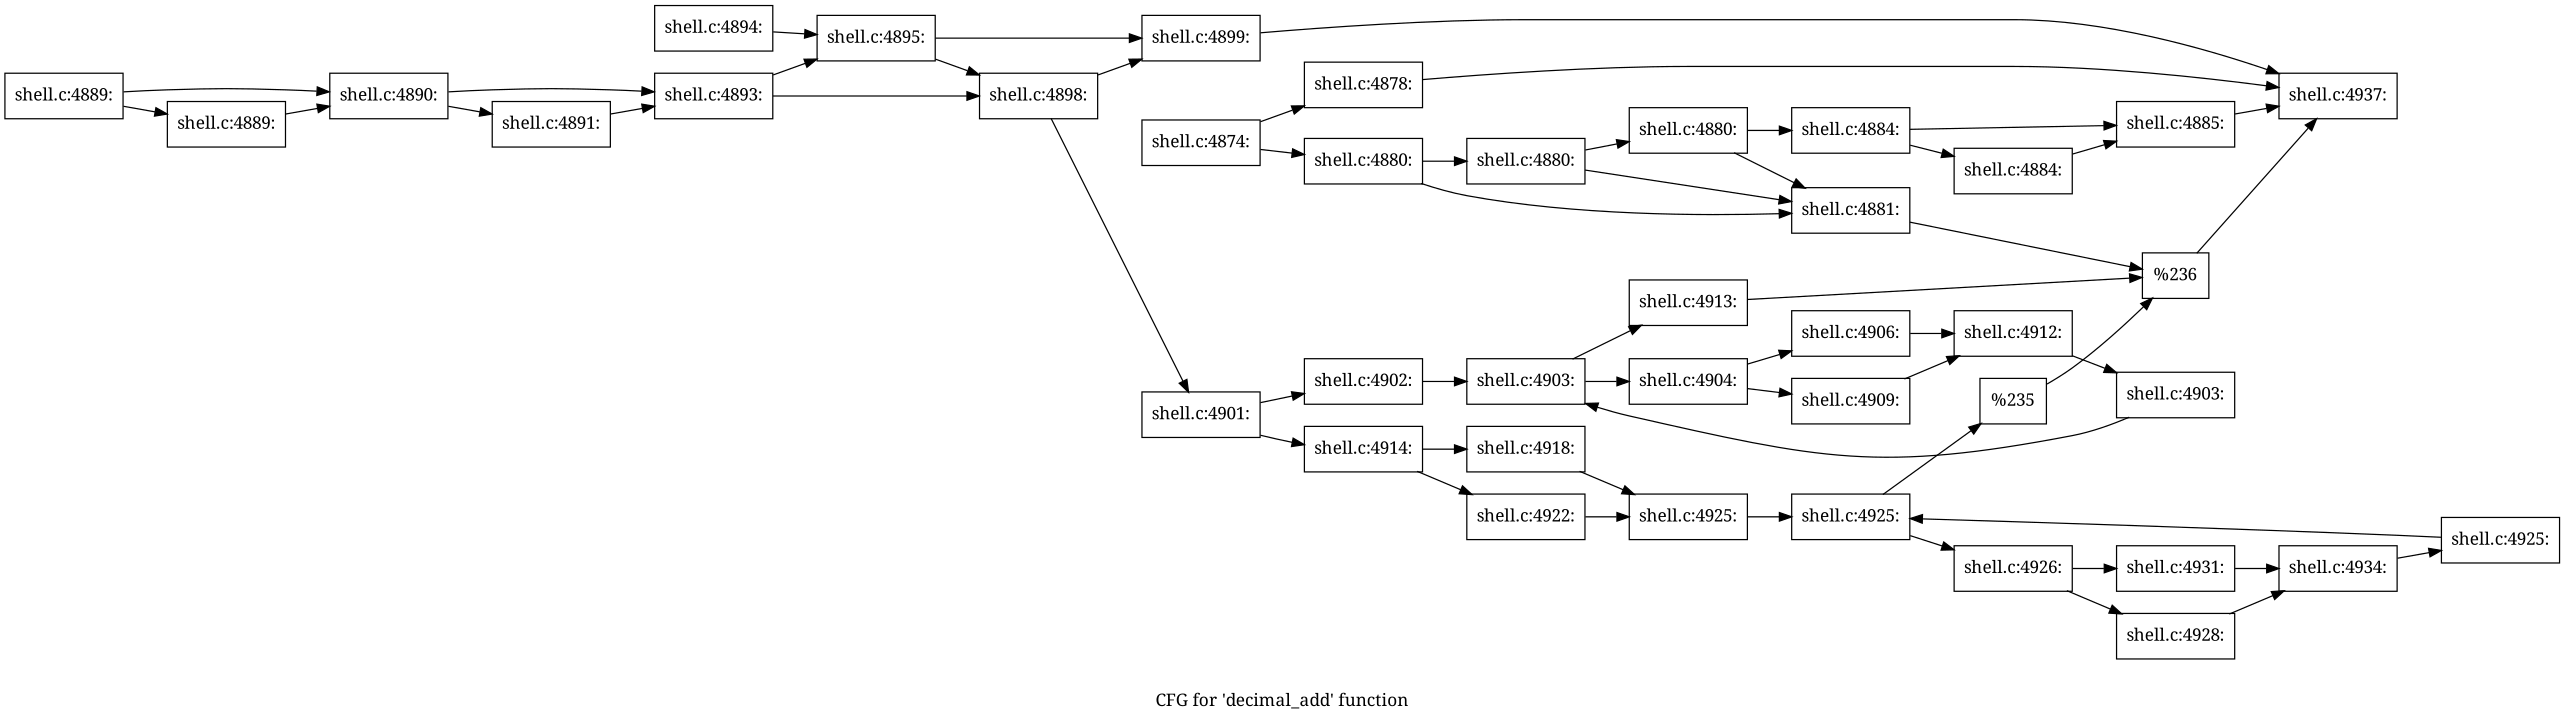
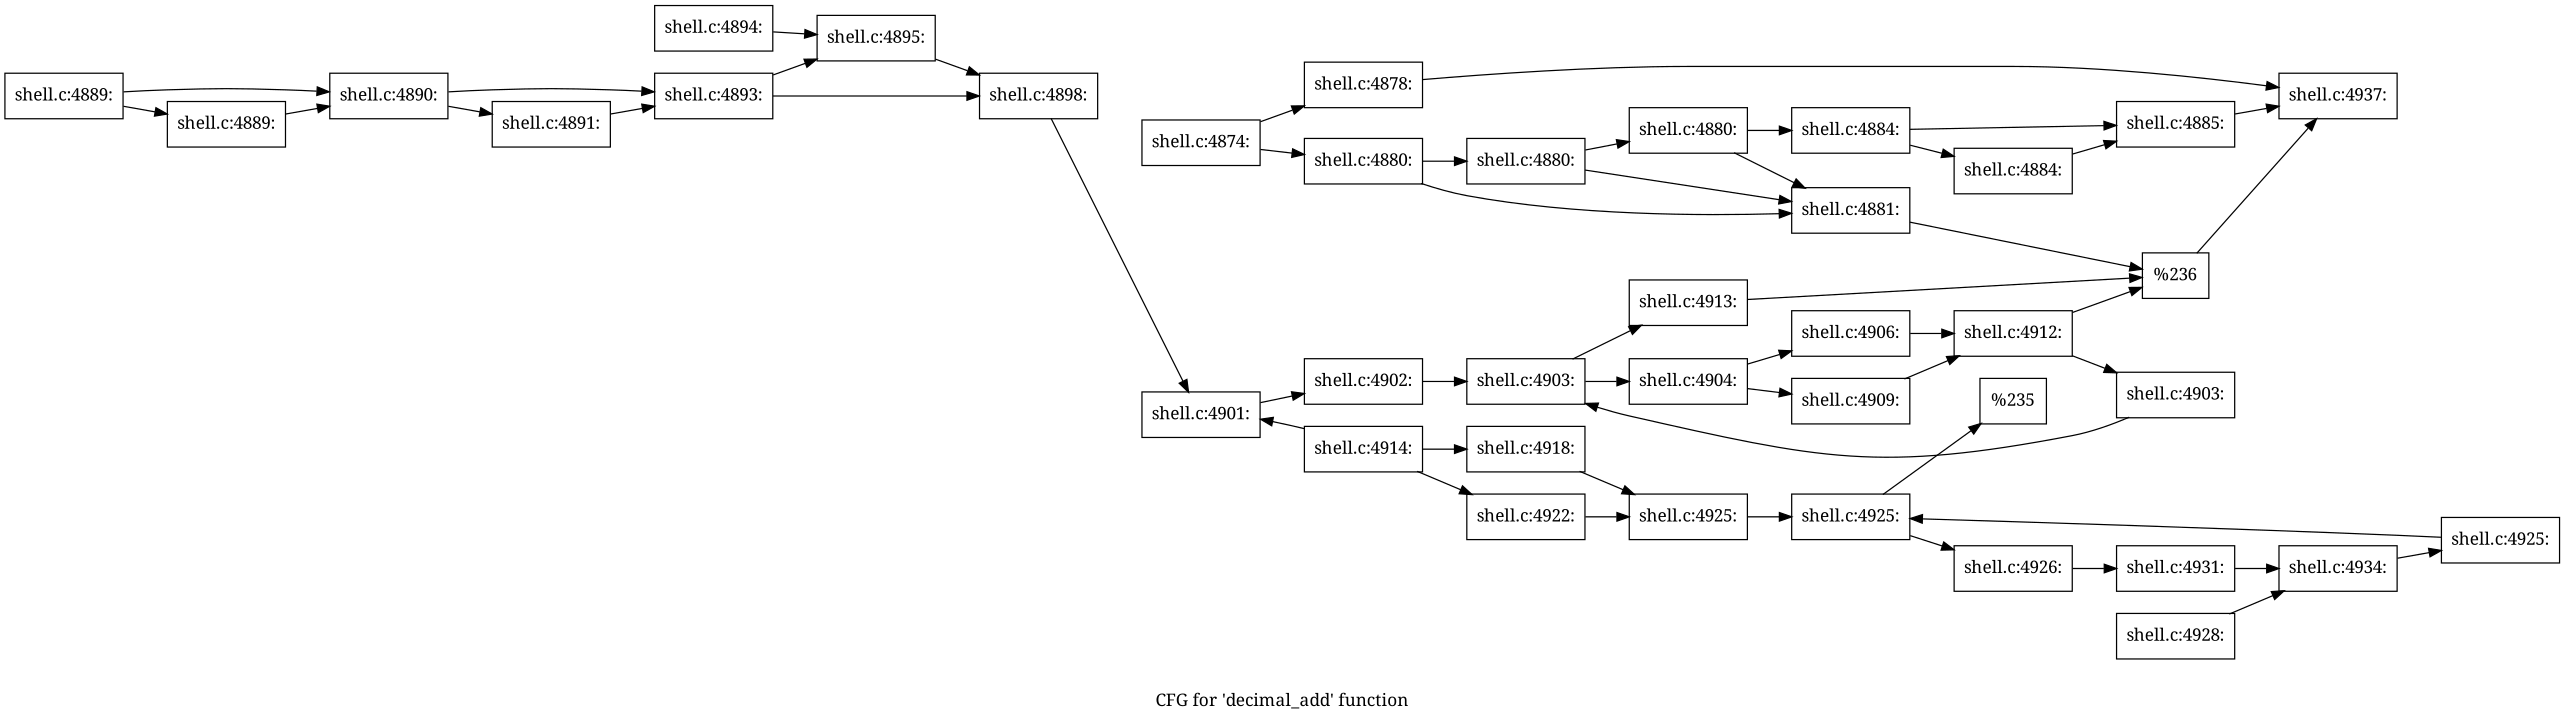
node "shell.c:4899:": removed
edge "%235" -> "%236": now "shell.c:4912:" -> "%236"
edge "shell.c:4901:" -> "shell.c:4914:": reversed
edge "shell.c:4926:" -> "shell.c:4928:": removed
